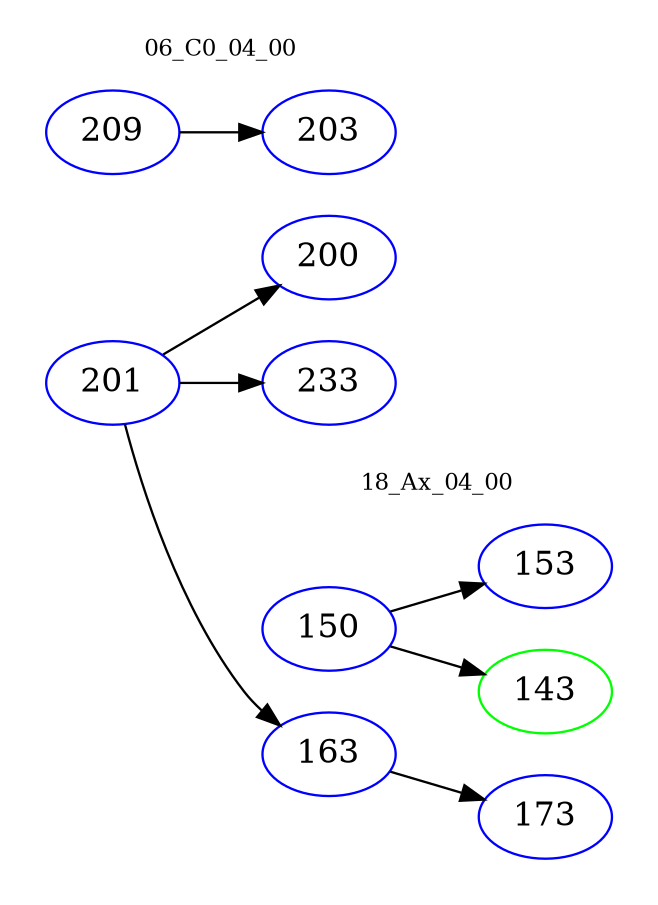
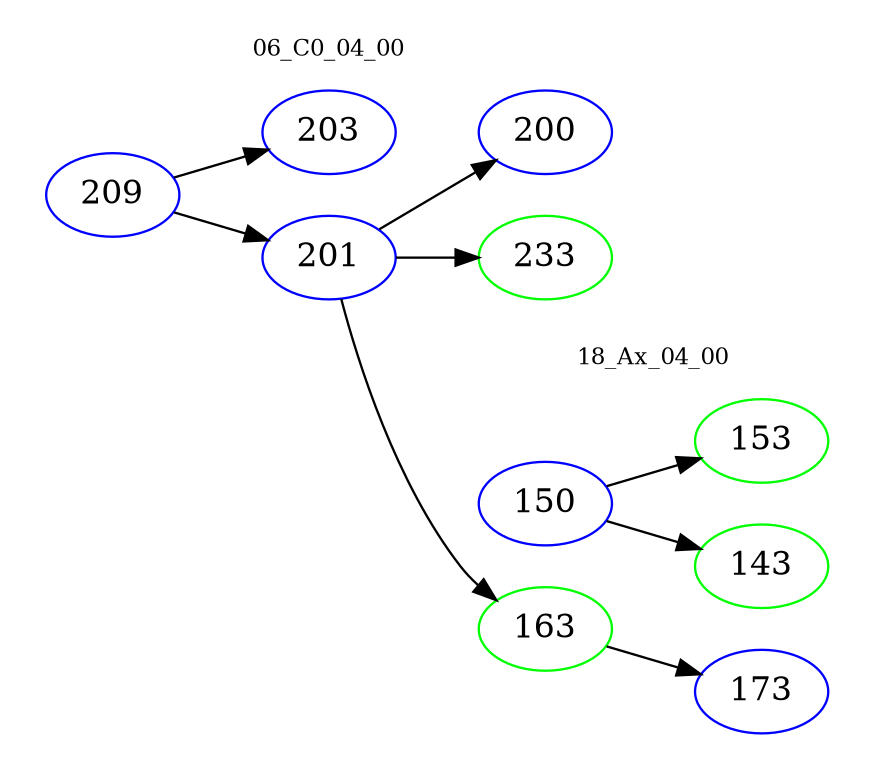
edge "209" -> "201": added
node "233": color blue -> green
node "153": color blue -> green
node "163": color blue -> green
